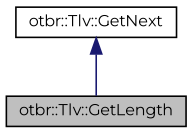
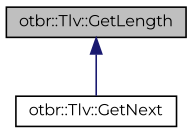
edge "otbr::Tlv::GetLength" -> "otbr::Tlv::GetNext": reversed
